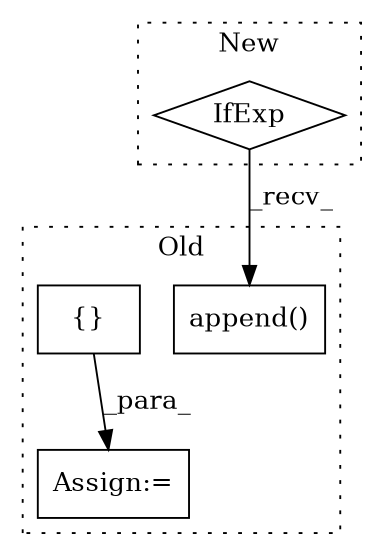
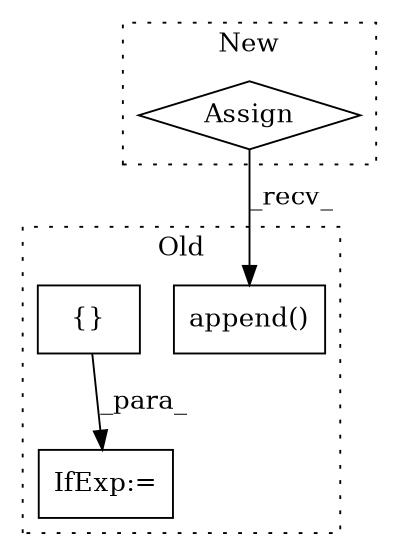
node "IfExp": label "IfExp" -> "Assign"
node "Assign:=": label "Assign:=" -> "IfExp:="
